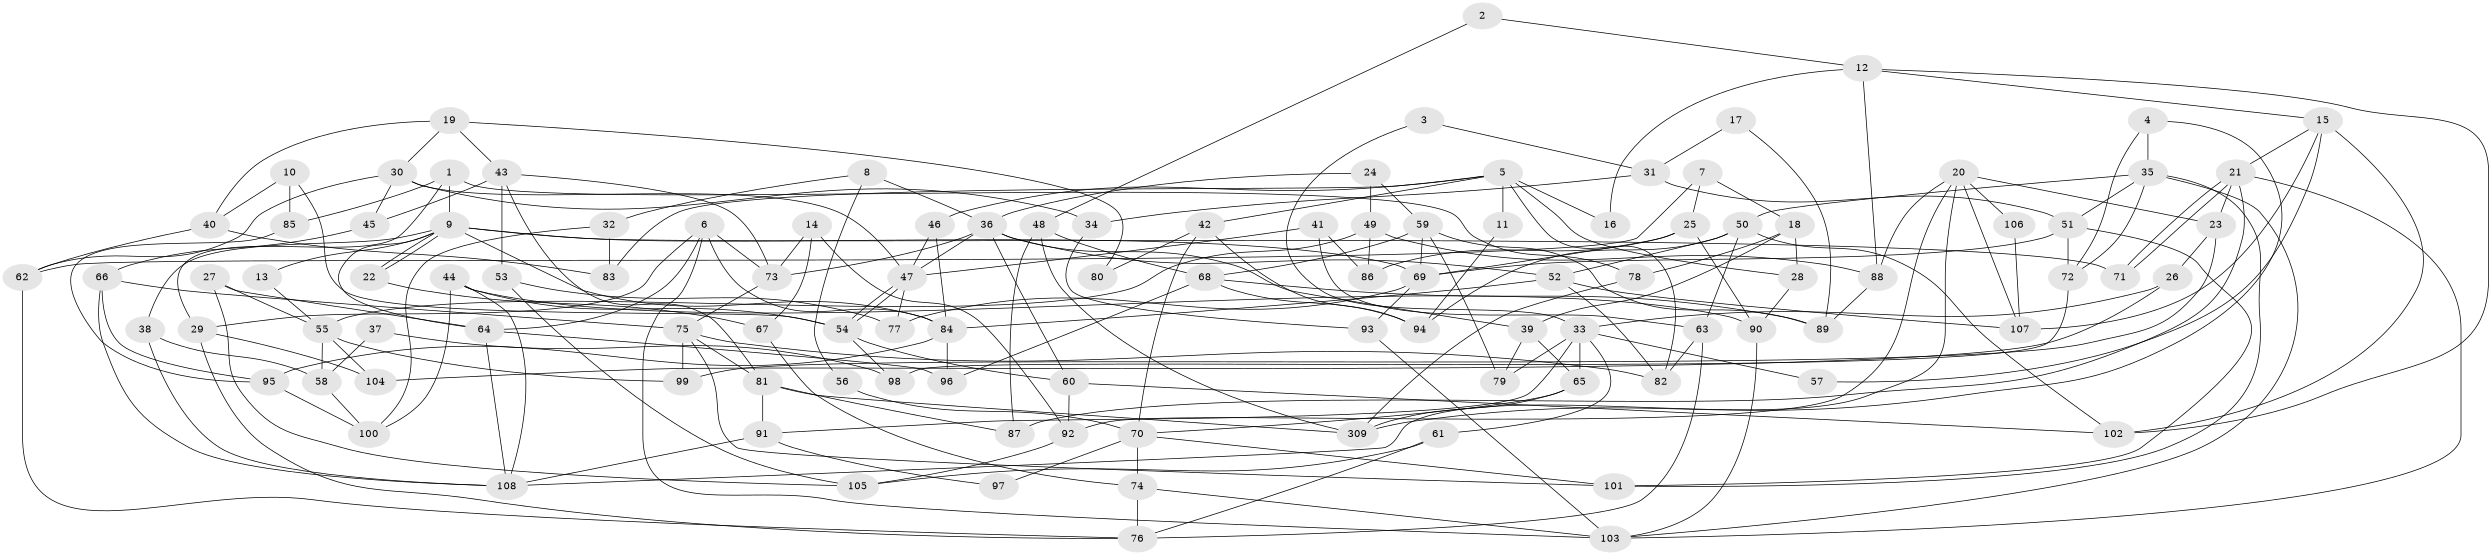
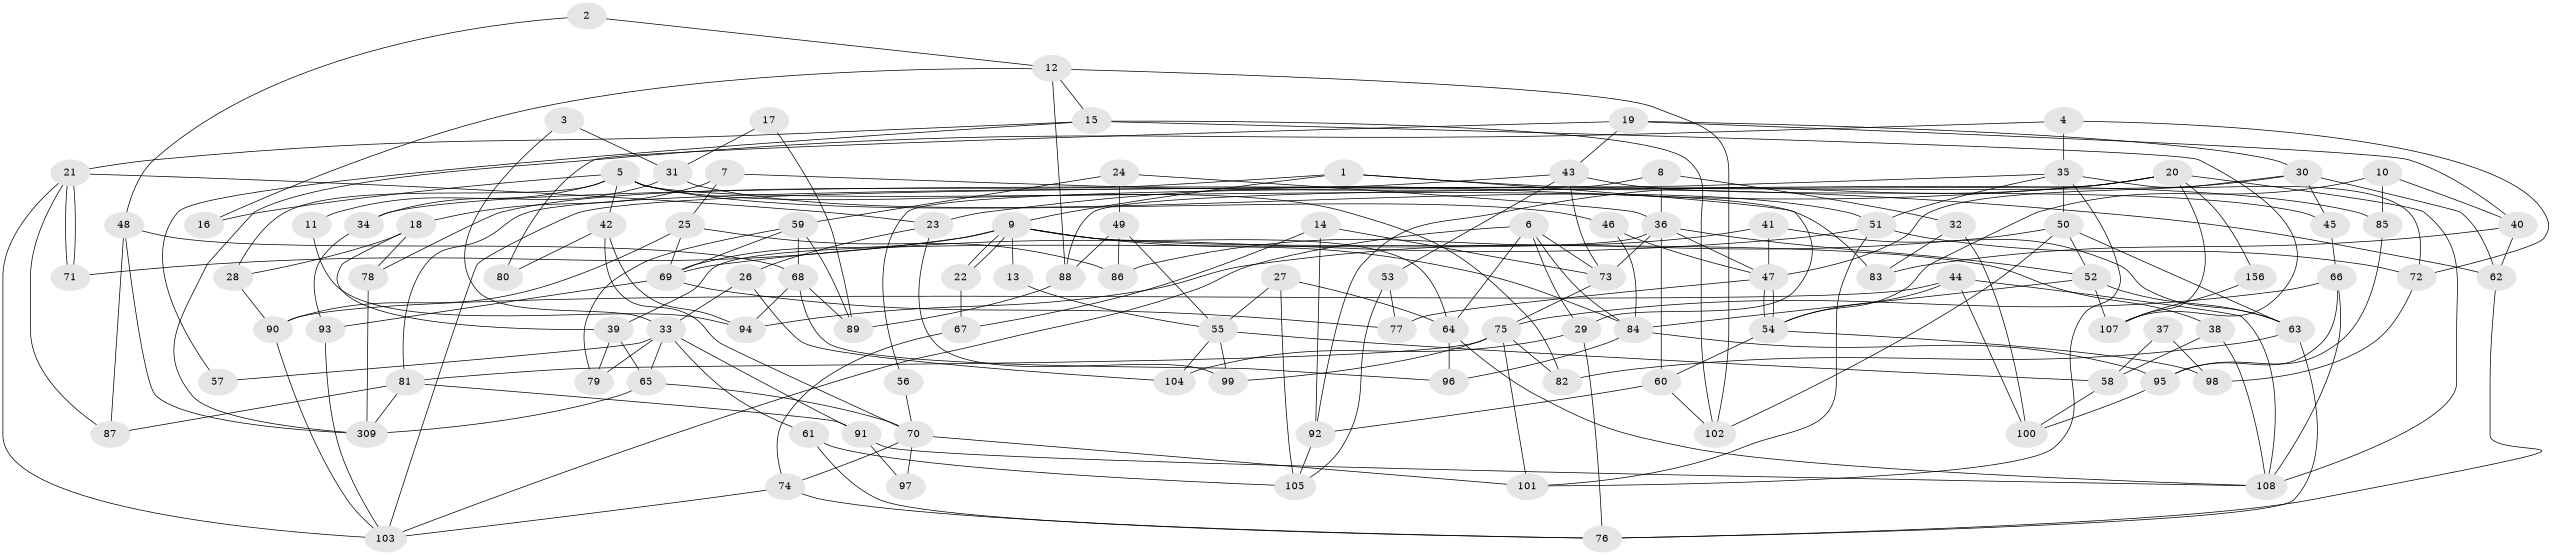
node "106": label "106" -> "156"
edge "52" -- "82": now "52" -- "63"
